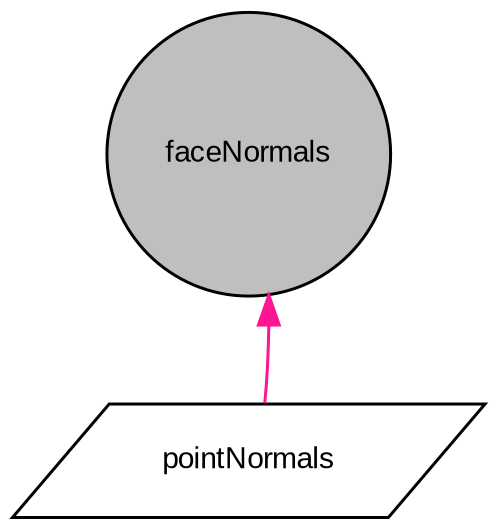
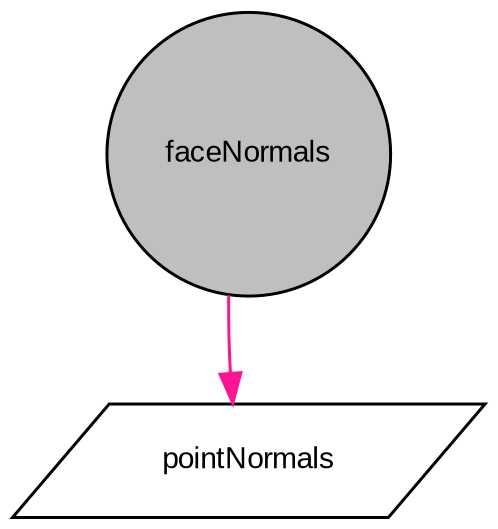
edge "pointNormals" -> "faceNormals": reversed
